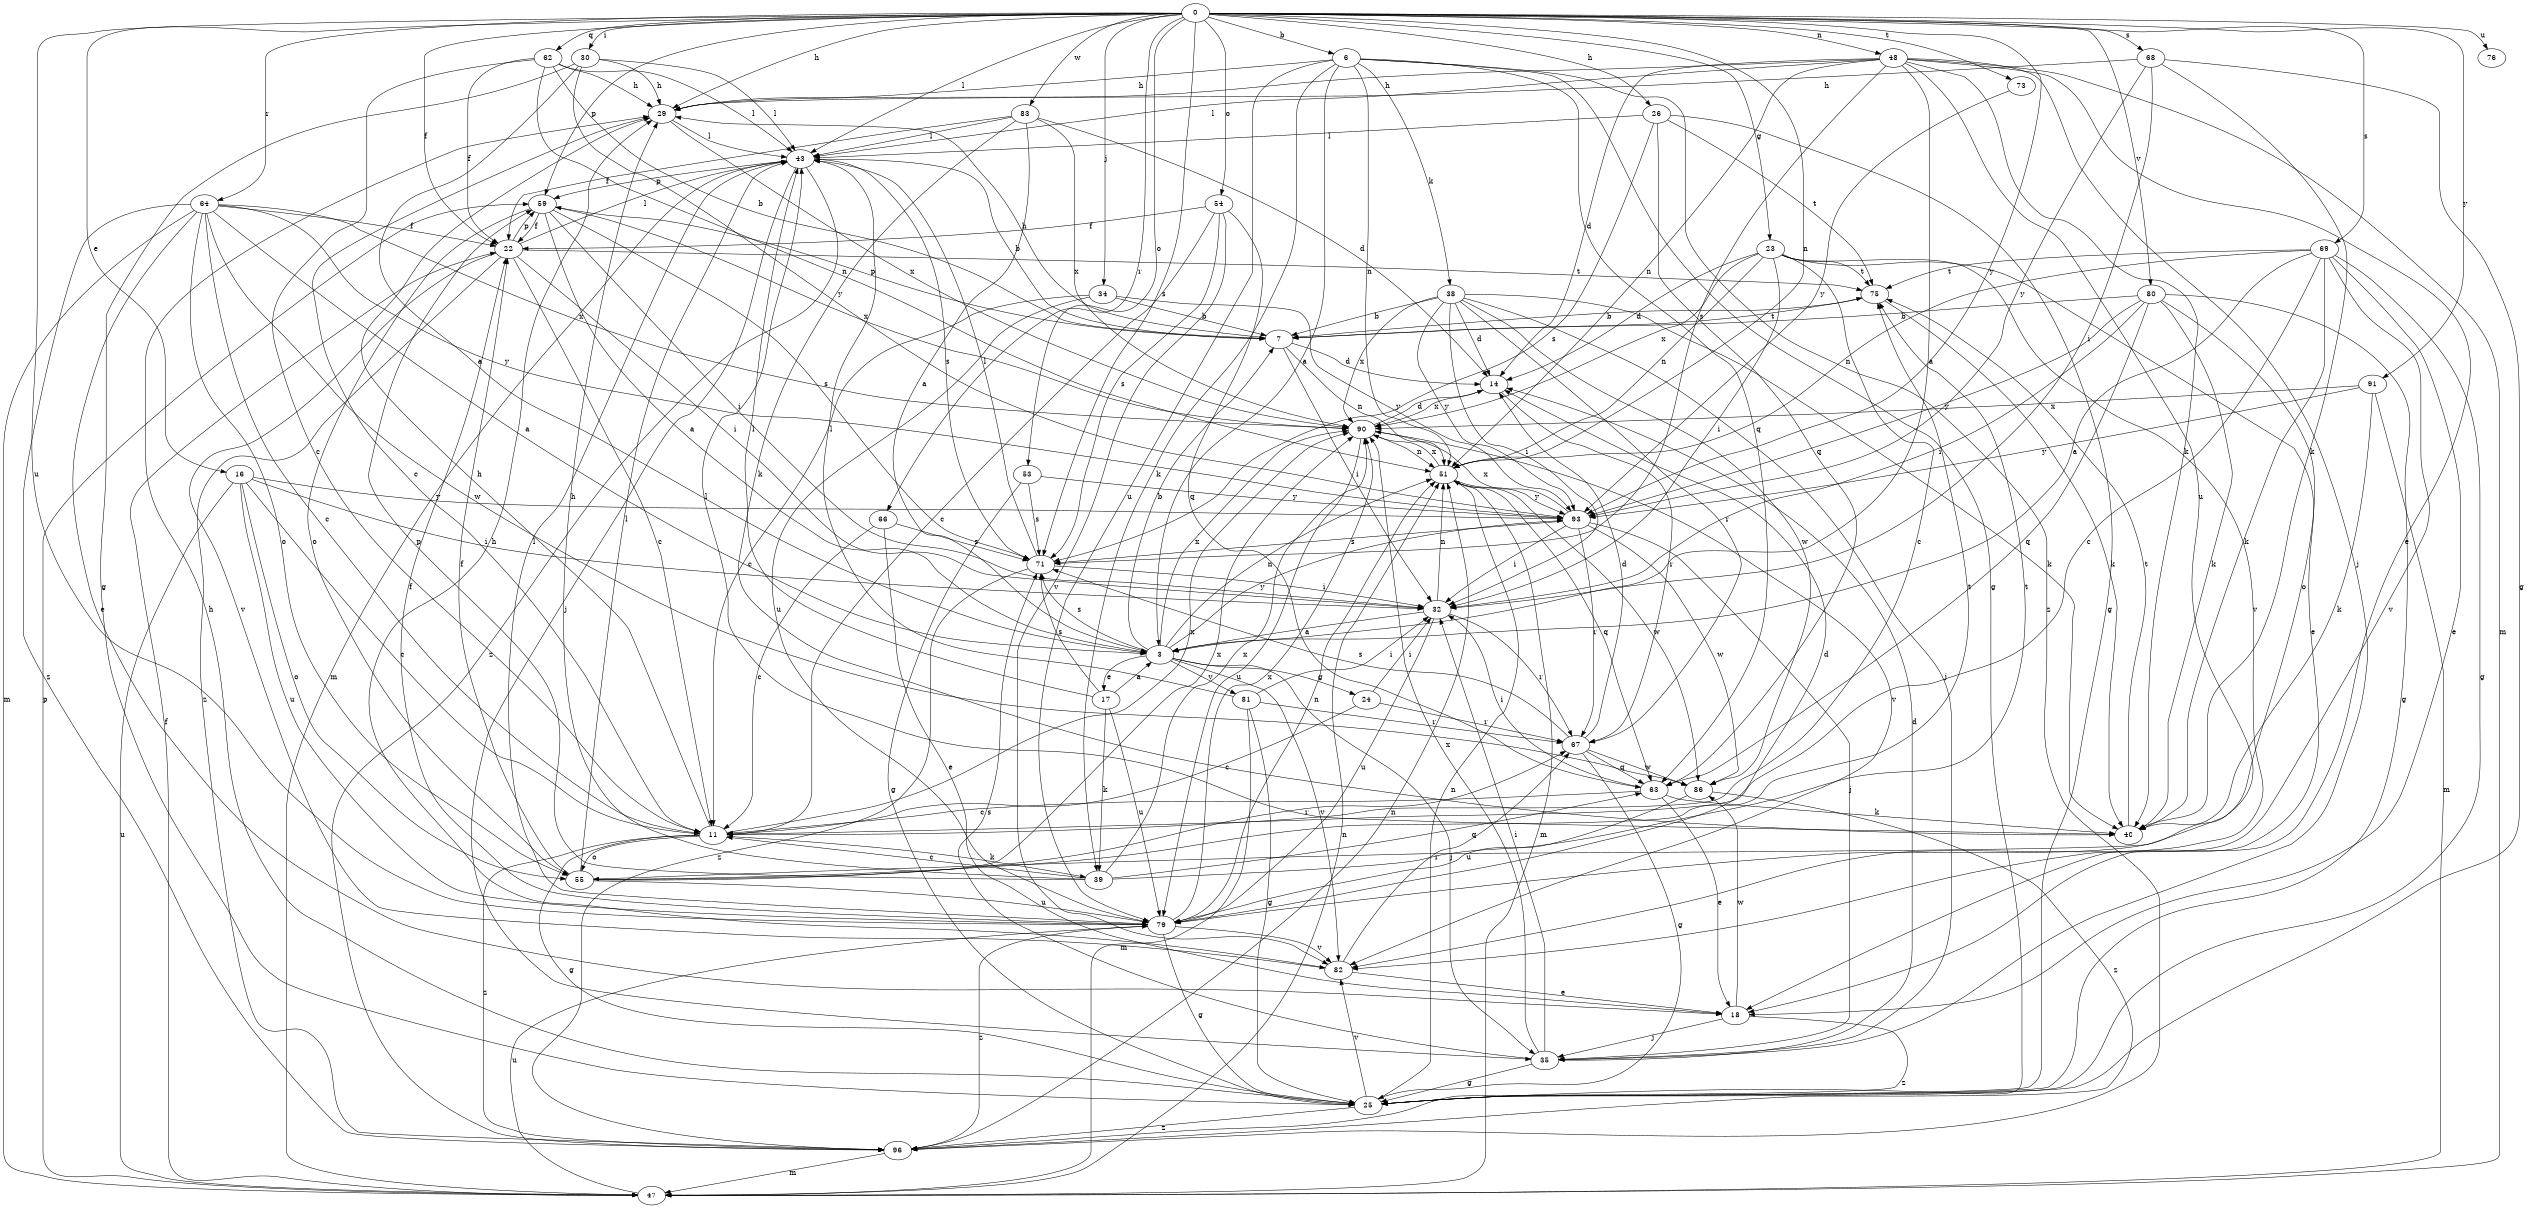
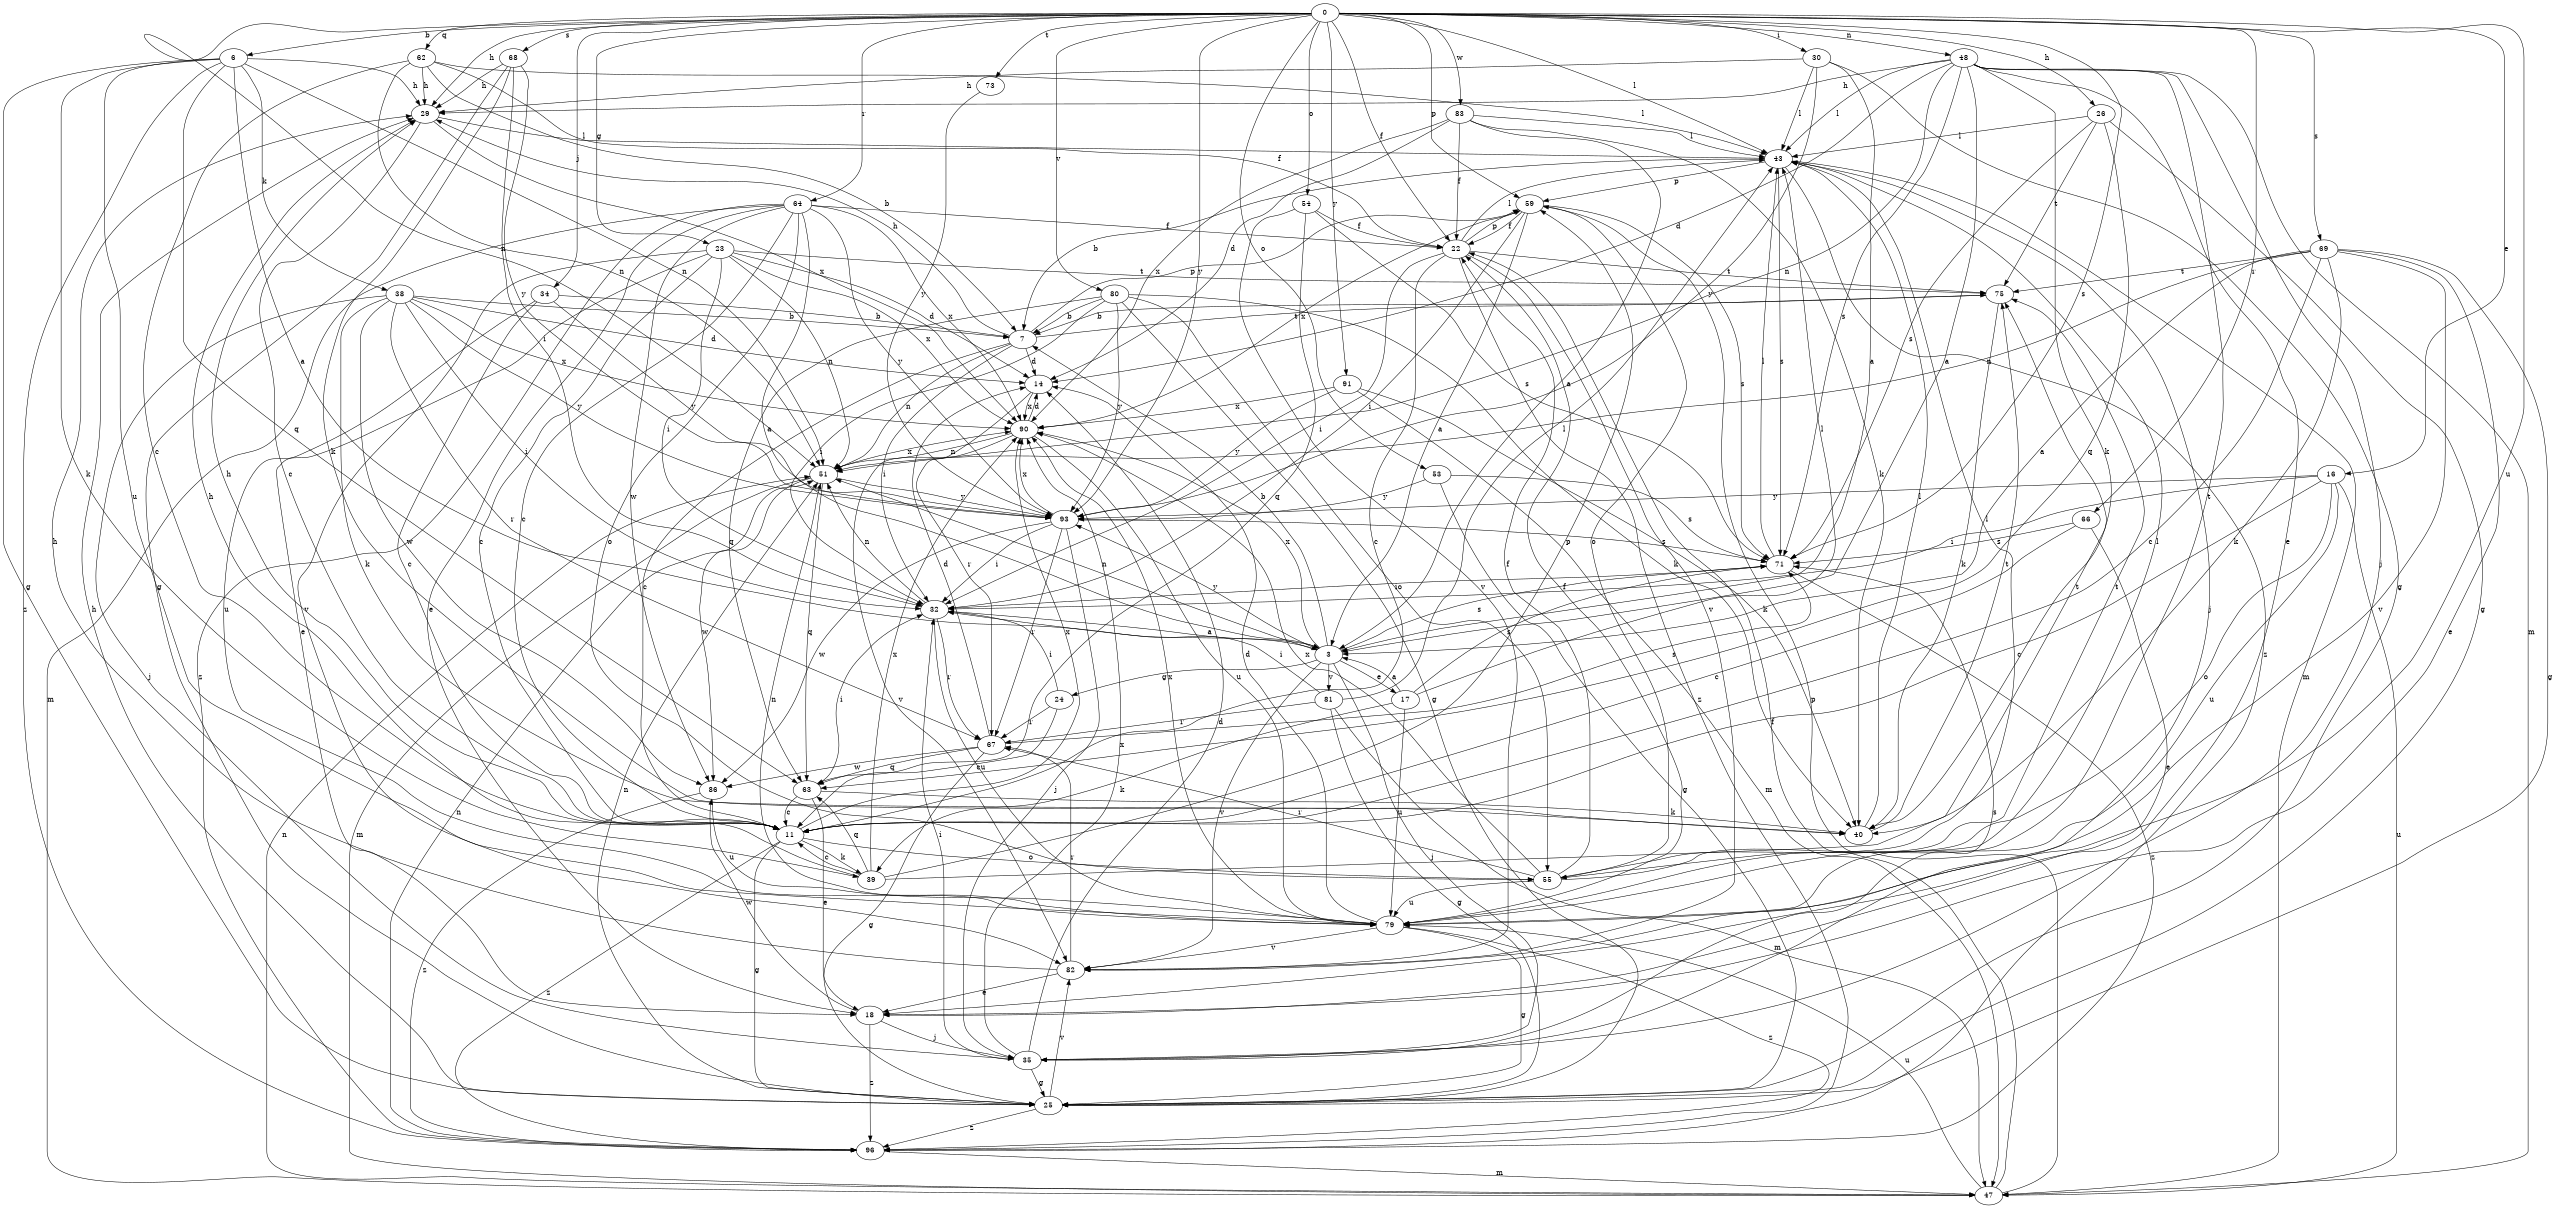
node "76": removed
edge "48" -> "79": label "u" -> "t"
edge "54" -> "11": now "7" -> "11"
